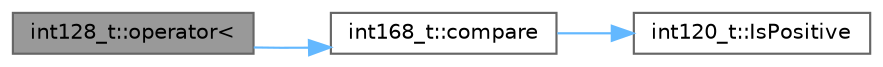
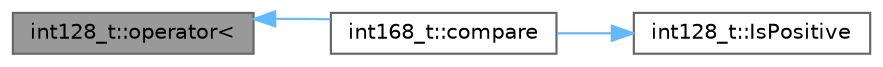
node "int120_t::IsPositive": label "int120_t::IsPositive" -> "int128_t::IsPositive"
edge "int128_t::operator<" -> "int168_t::compare": reversed
